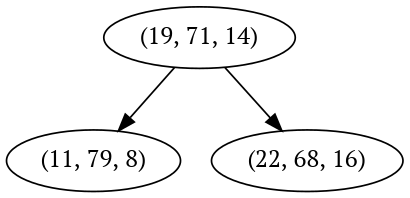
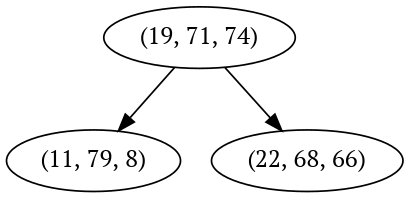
node "(19, 71, 14)": label "(19, 71, 14)" -> "(19, 71, 74)"
node "(22, 68, 16)": label "(22, 68, 16)" -> "(22, 68, 66)"
